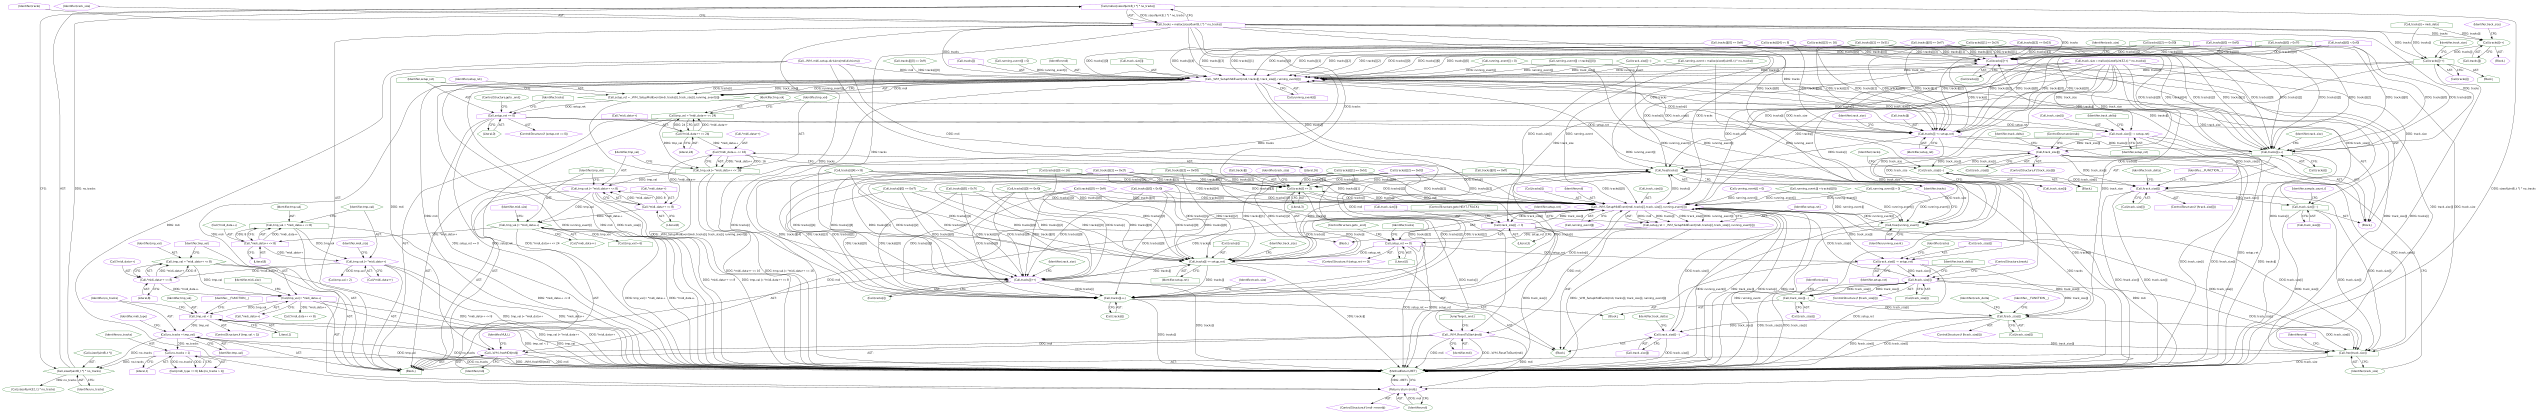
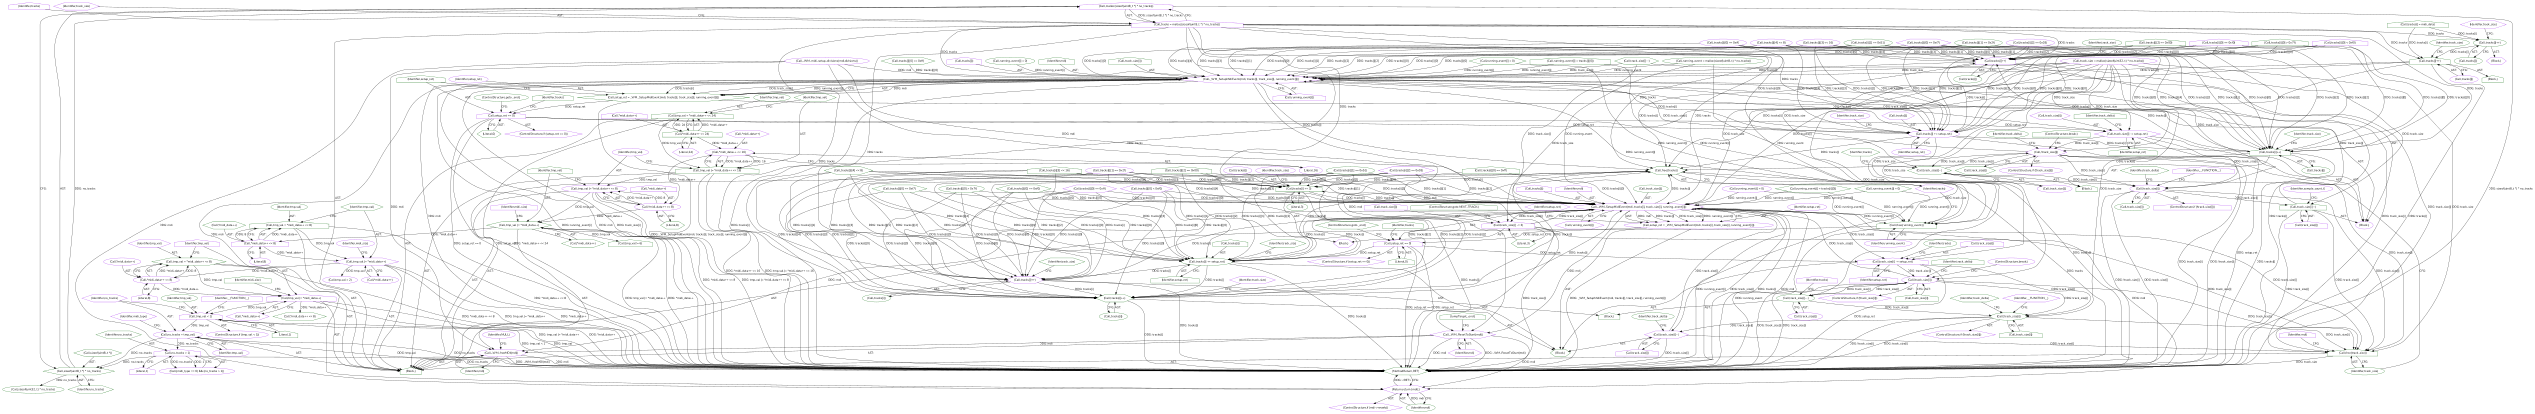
node "(Call,free(running_event))": shape ellipse -> house
